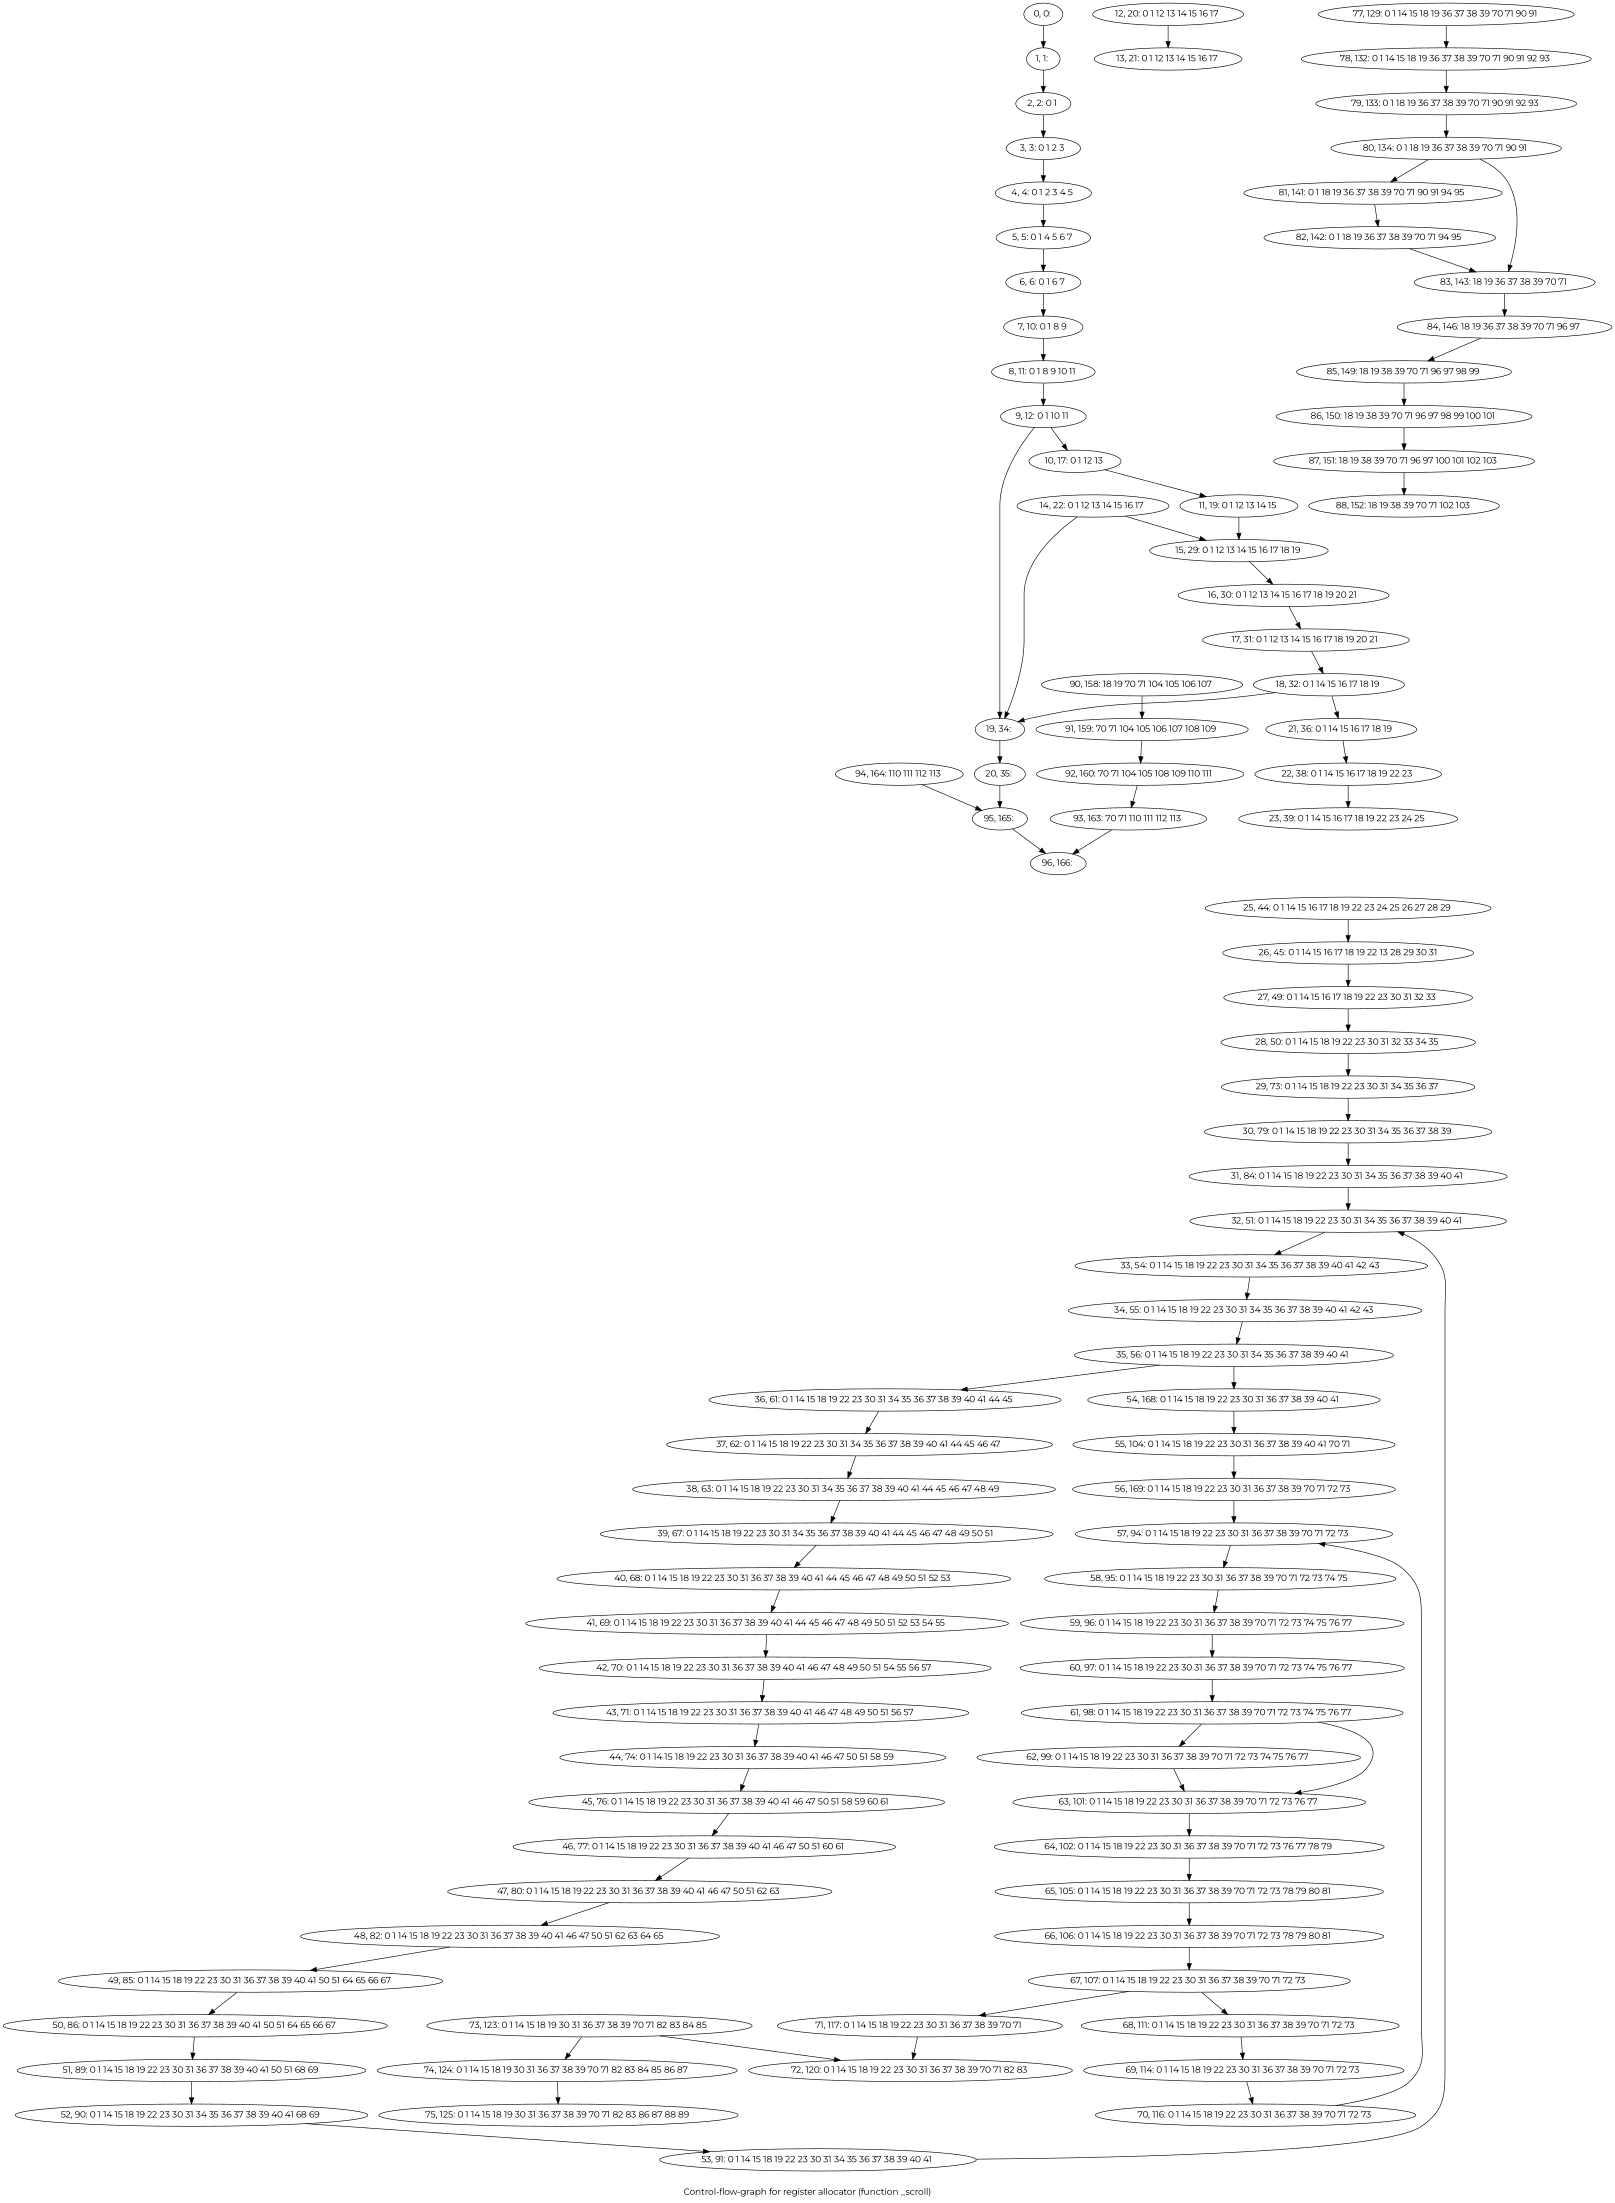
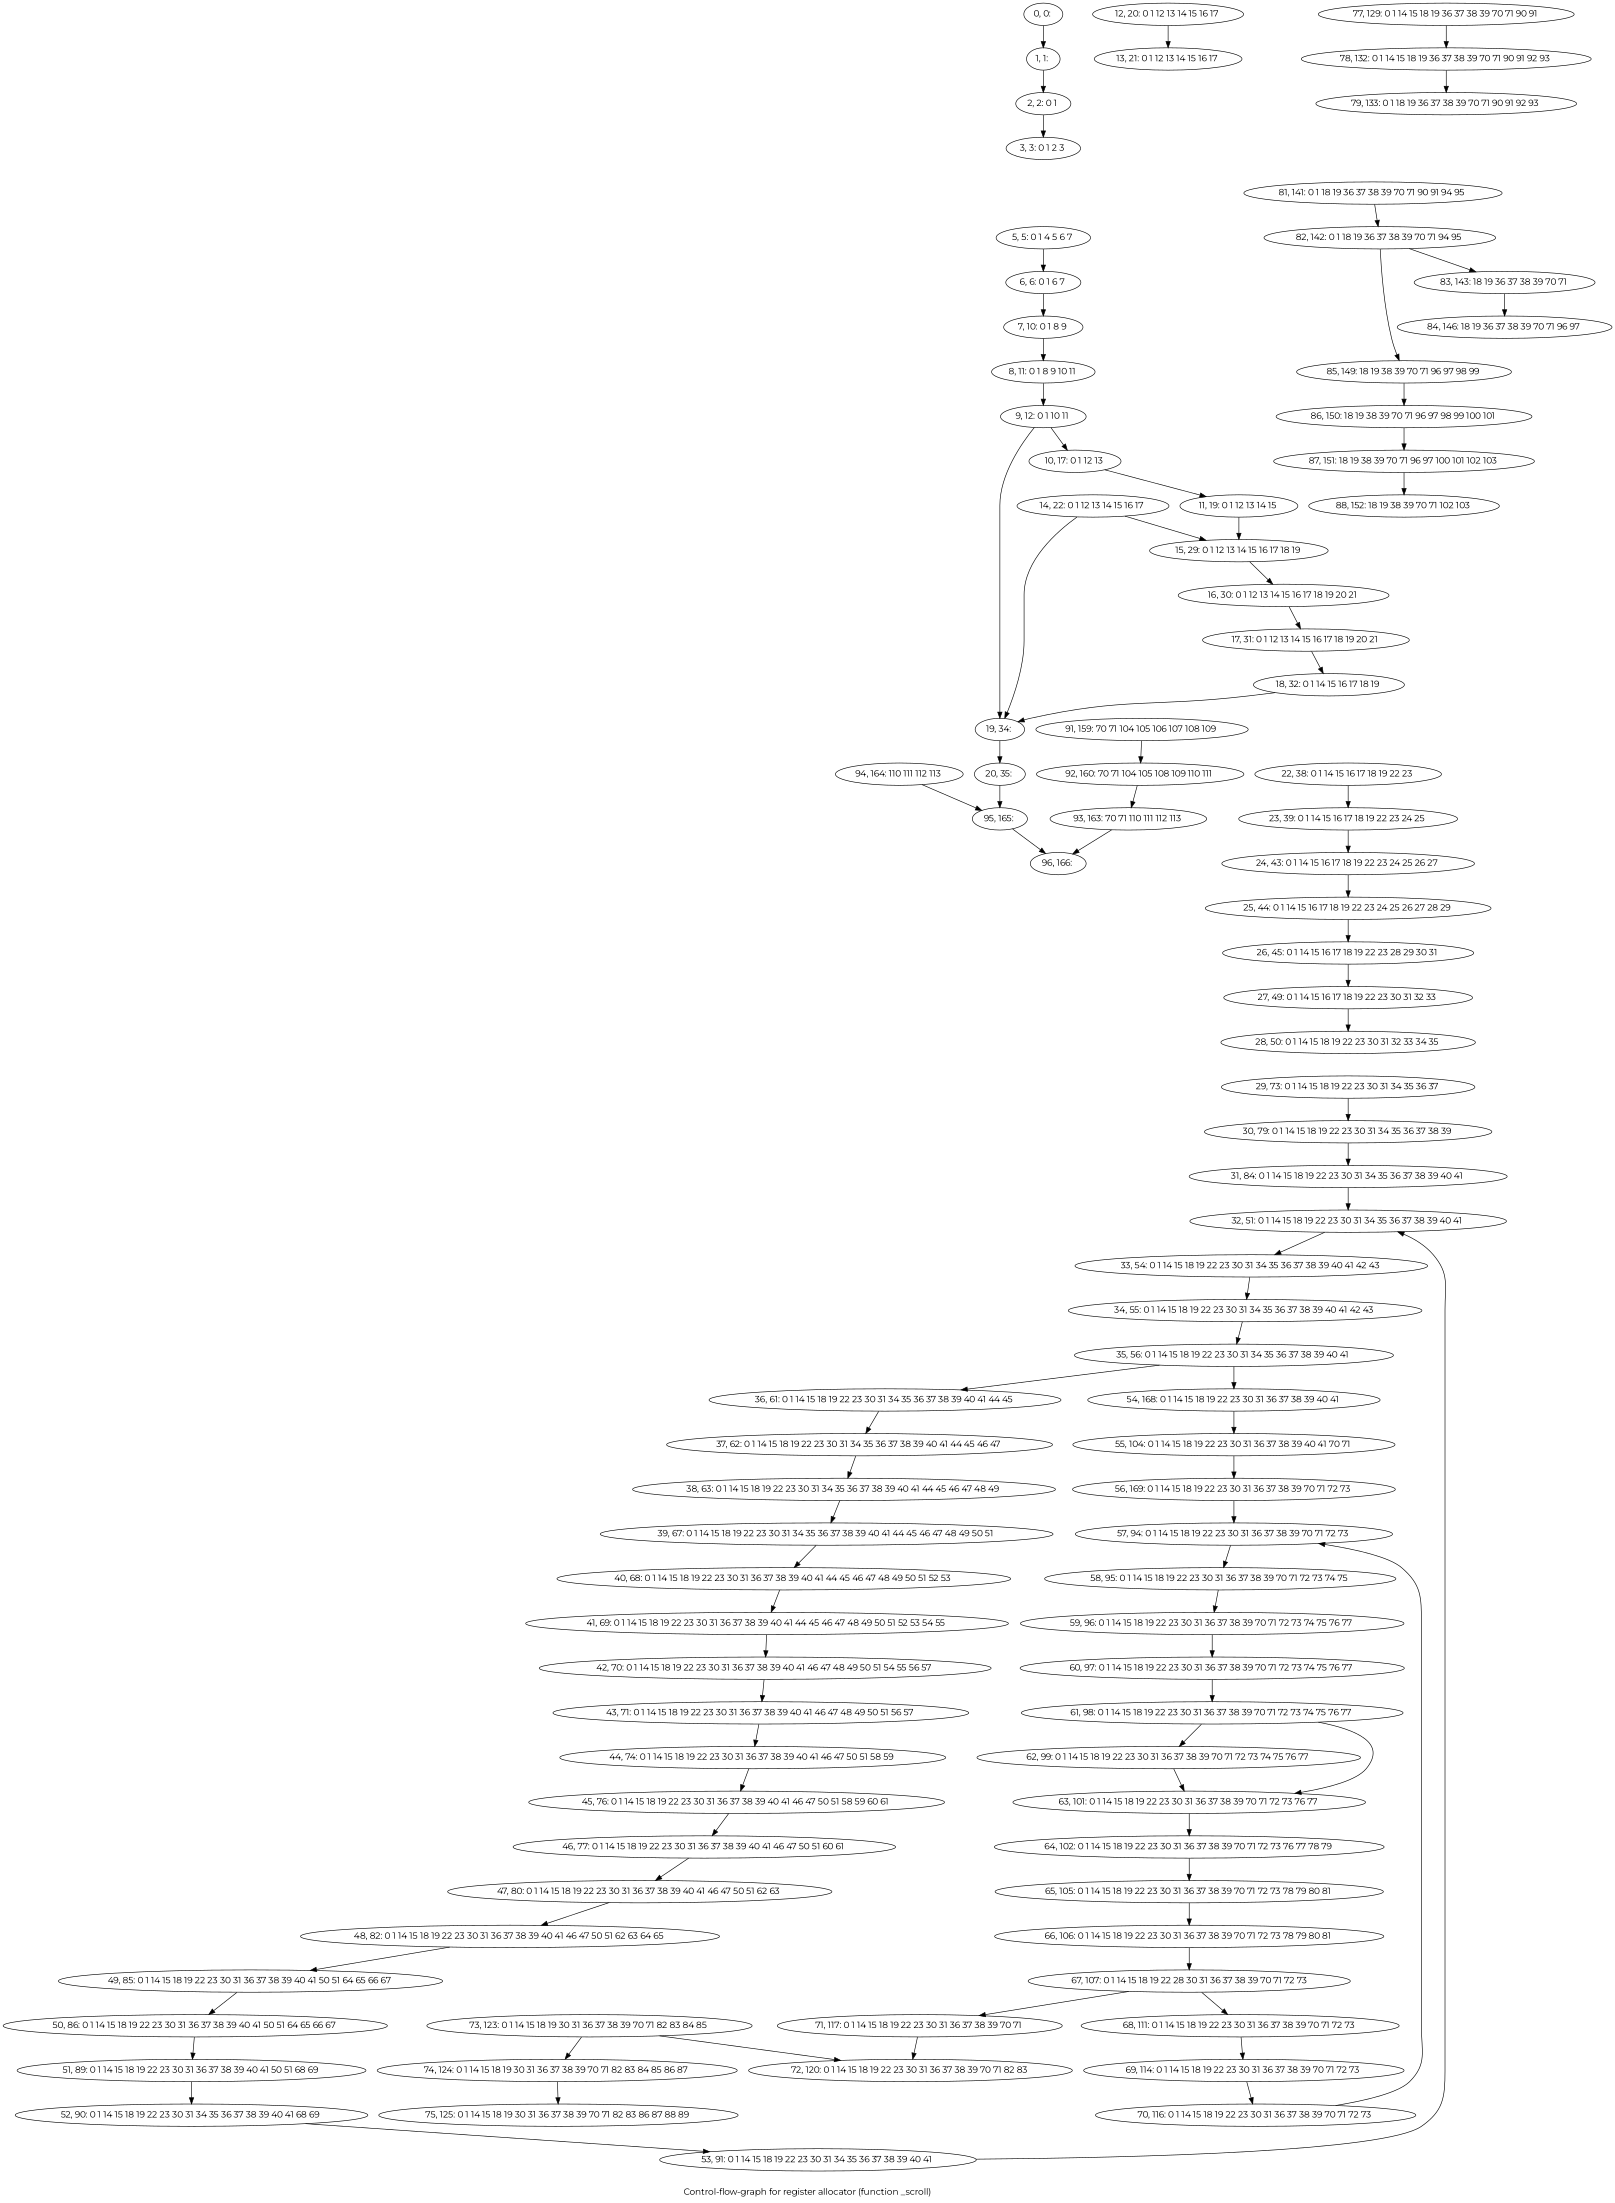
node "80, 134: 0 1 18 19 36 37 38 39 70 71 90 91": removed
node "4, 4: 0 1 2 3 4 5": removed
edge "84, 146: 18 19 36 37 38 39 70 71 96 97" -> "85, 149: 18 19 38 39 70 71 96 97 98 99": now "82, 142: 0 1 18 19 36 37 38 39 70 71 94 95" -> "85, 149: 18 19 38 39 70 71 96 97 98 99"
node "90, 158: 18 19 70 71 104 105 106 107": removed
node "21, 36: 0 1 14 15 16 17 18 19": removed
node "24, 43: 0 1 14 15 16 17 18 19 22 23 24 25 26 27": added
node "26, 45: 0 1 14 15 16 17 18 19 22 13 28 29 30 31": label "26, 45: 0 1 14 15 16 17 18 19 22 13 28 29 30 31" -> "26, 45: 0 1 14 15 16 17 18 19 22 23 28 29 30 31"
edge "28, 50: 0 1 14 15 18 19 22 23 30 31 32 33 34 35" -> "29, 73: 0 1 14 15 18 19 22 23 30 31 34 35 36 37": removed
node "67, 107: 0 1 14 15 18 19 22 23 30 31 36 37 38 39 70 71 72 73": label "67, 107: 0 1 14 15 18 19 22 23 30 31 36 37 38 39 70 71 72 73" -> "67, 107: 0 1 14 15 18 19 22 28 30 31 36 37 38 39 70 71 72 73"
